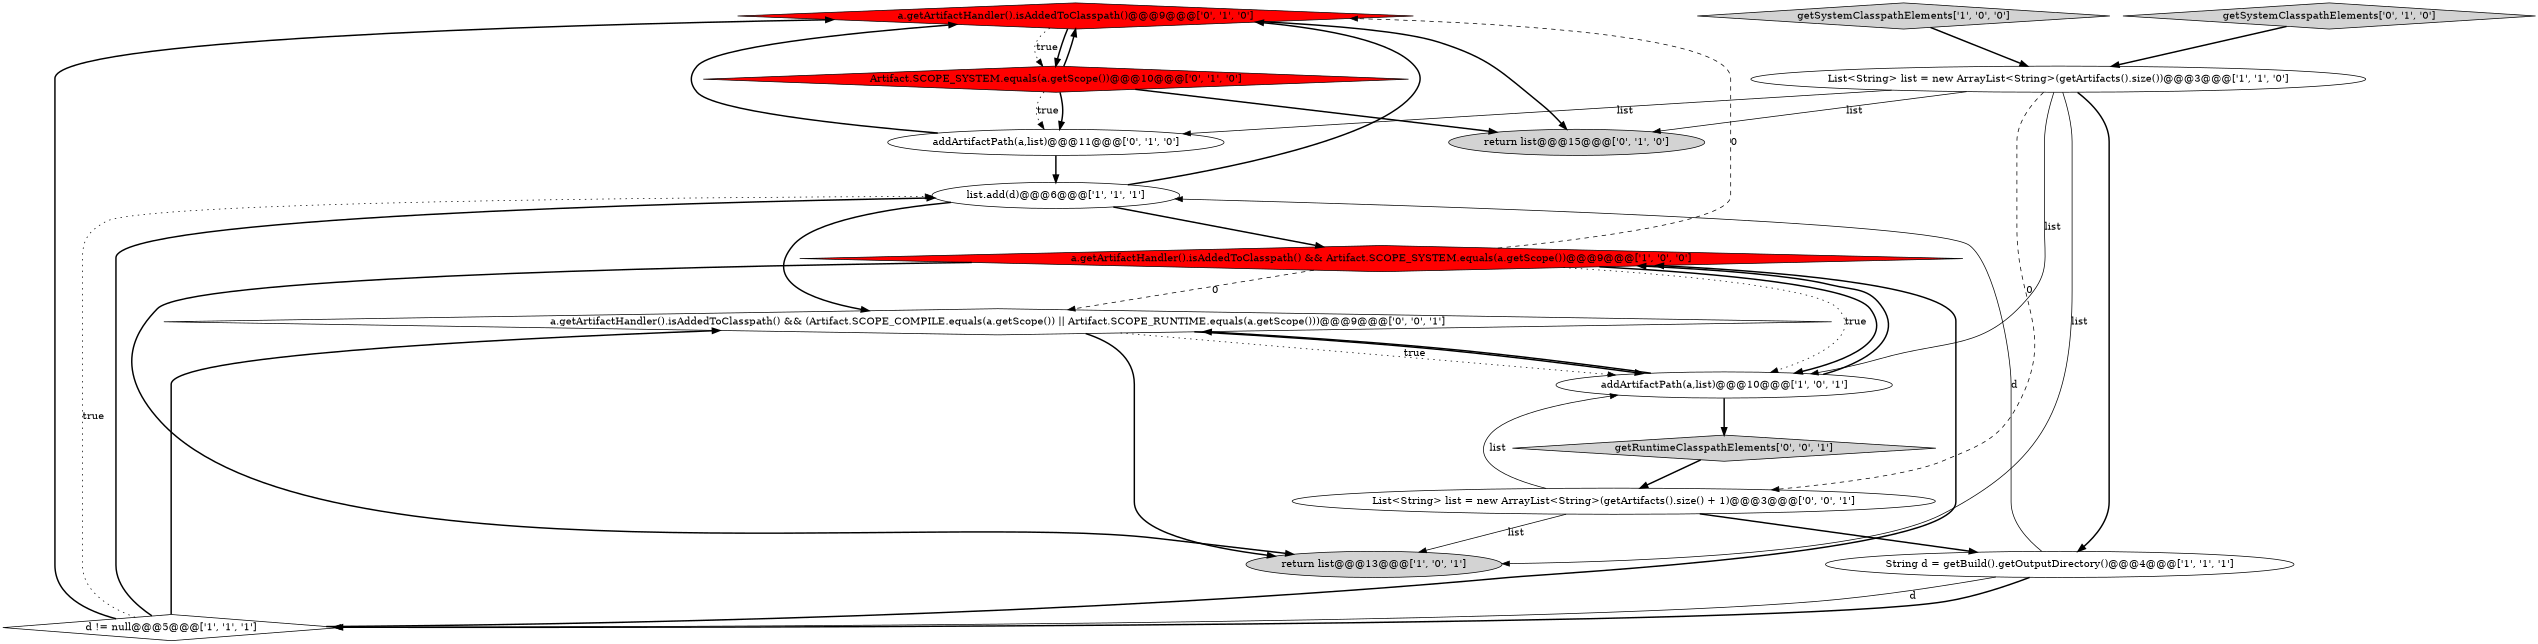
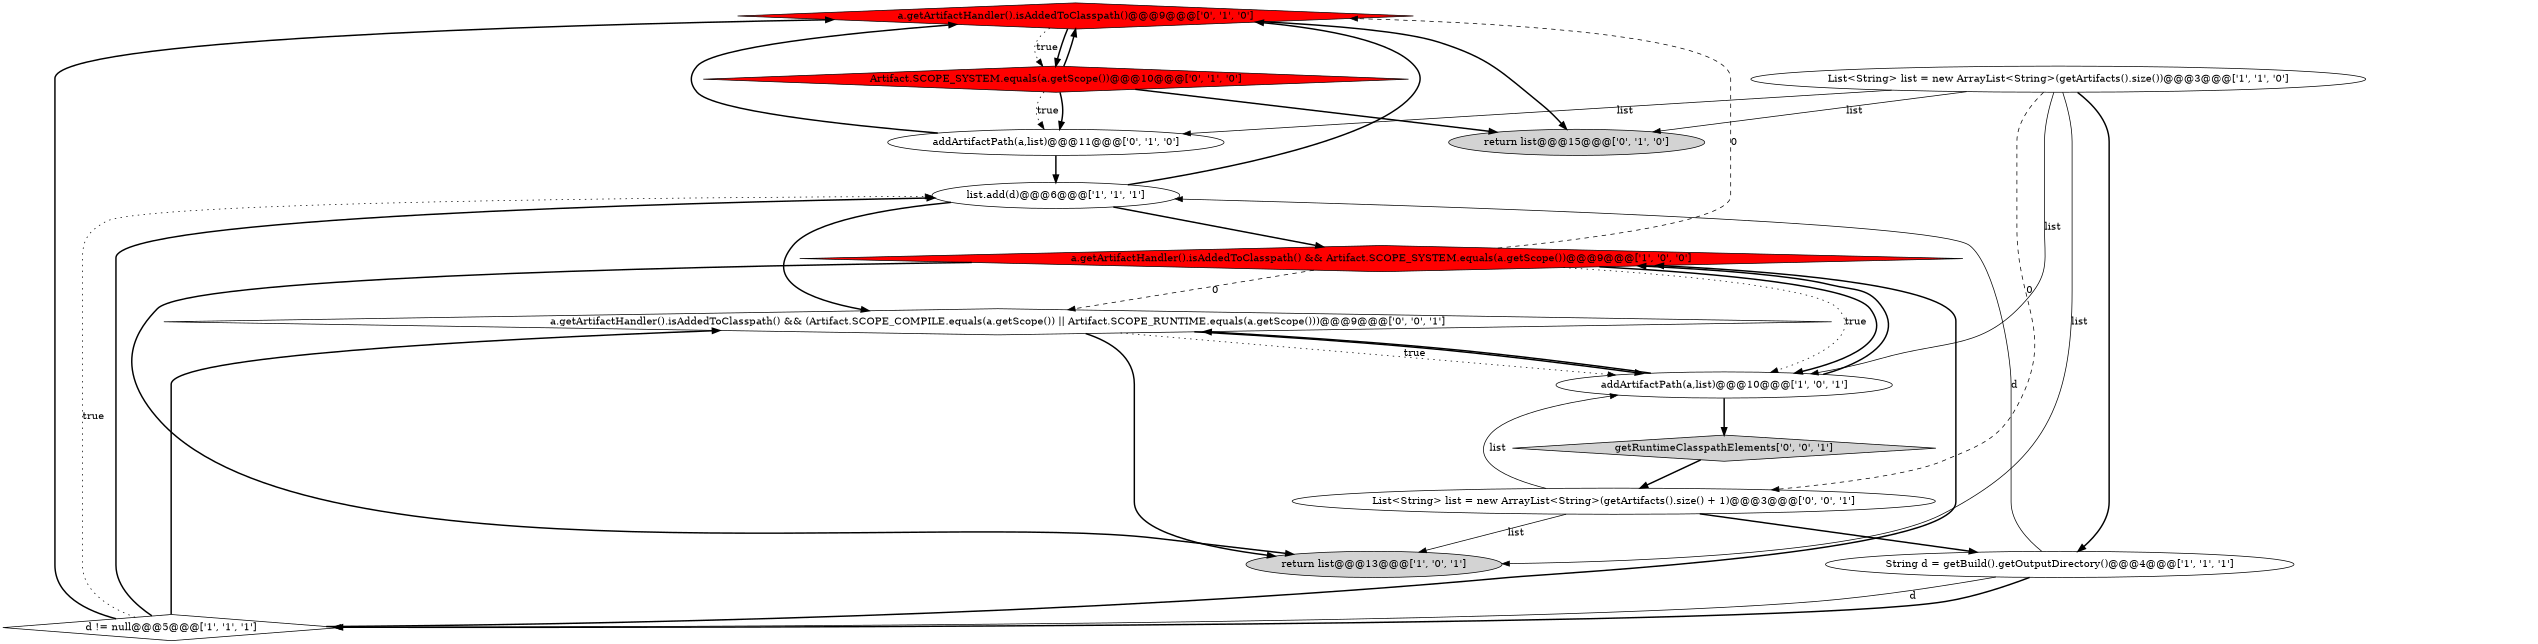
node "getSystemClasspathElements['1', '0', '0']": removed
node "getSystemClasspathElements['0', '1', '0']": removed
